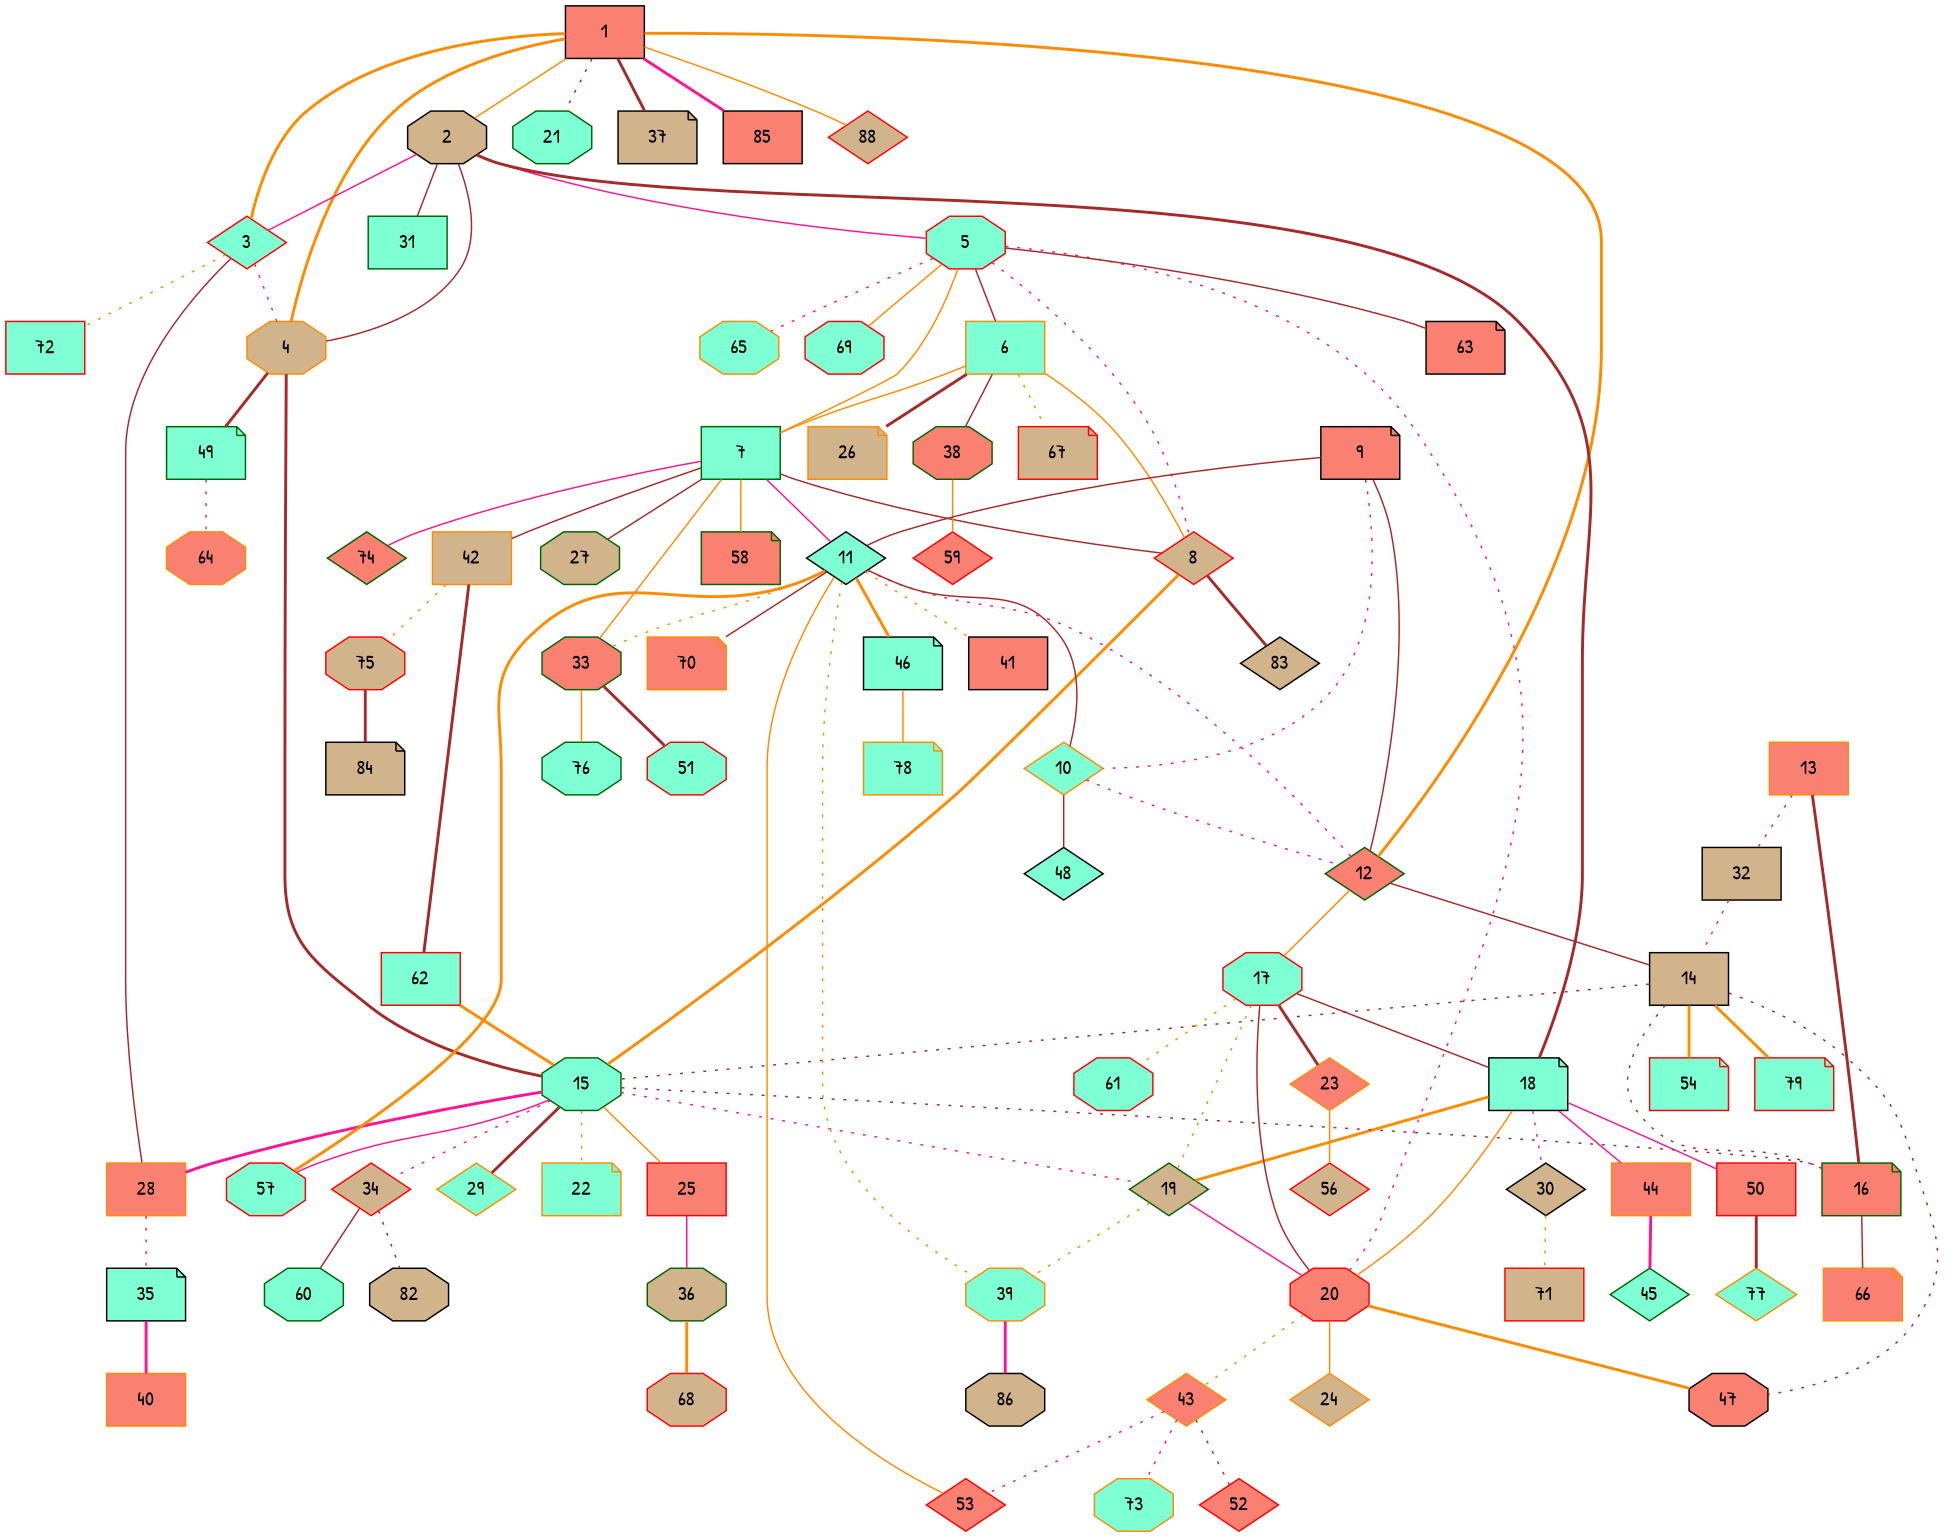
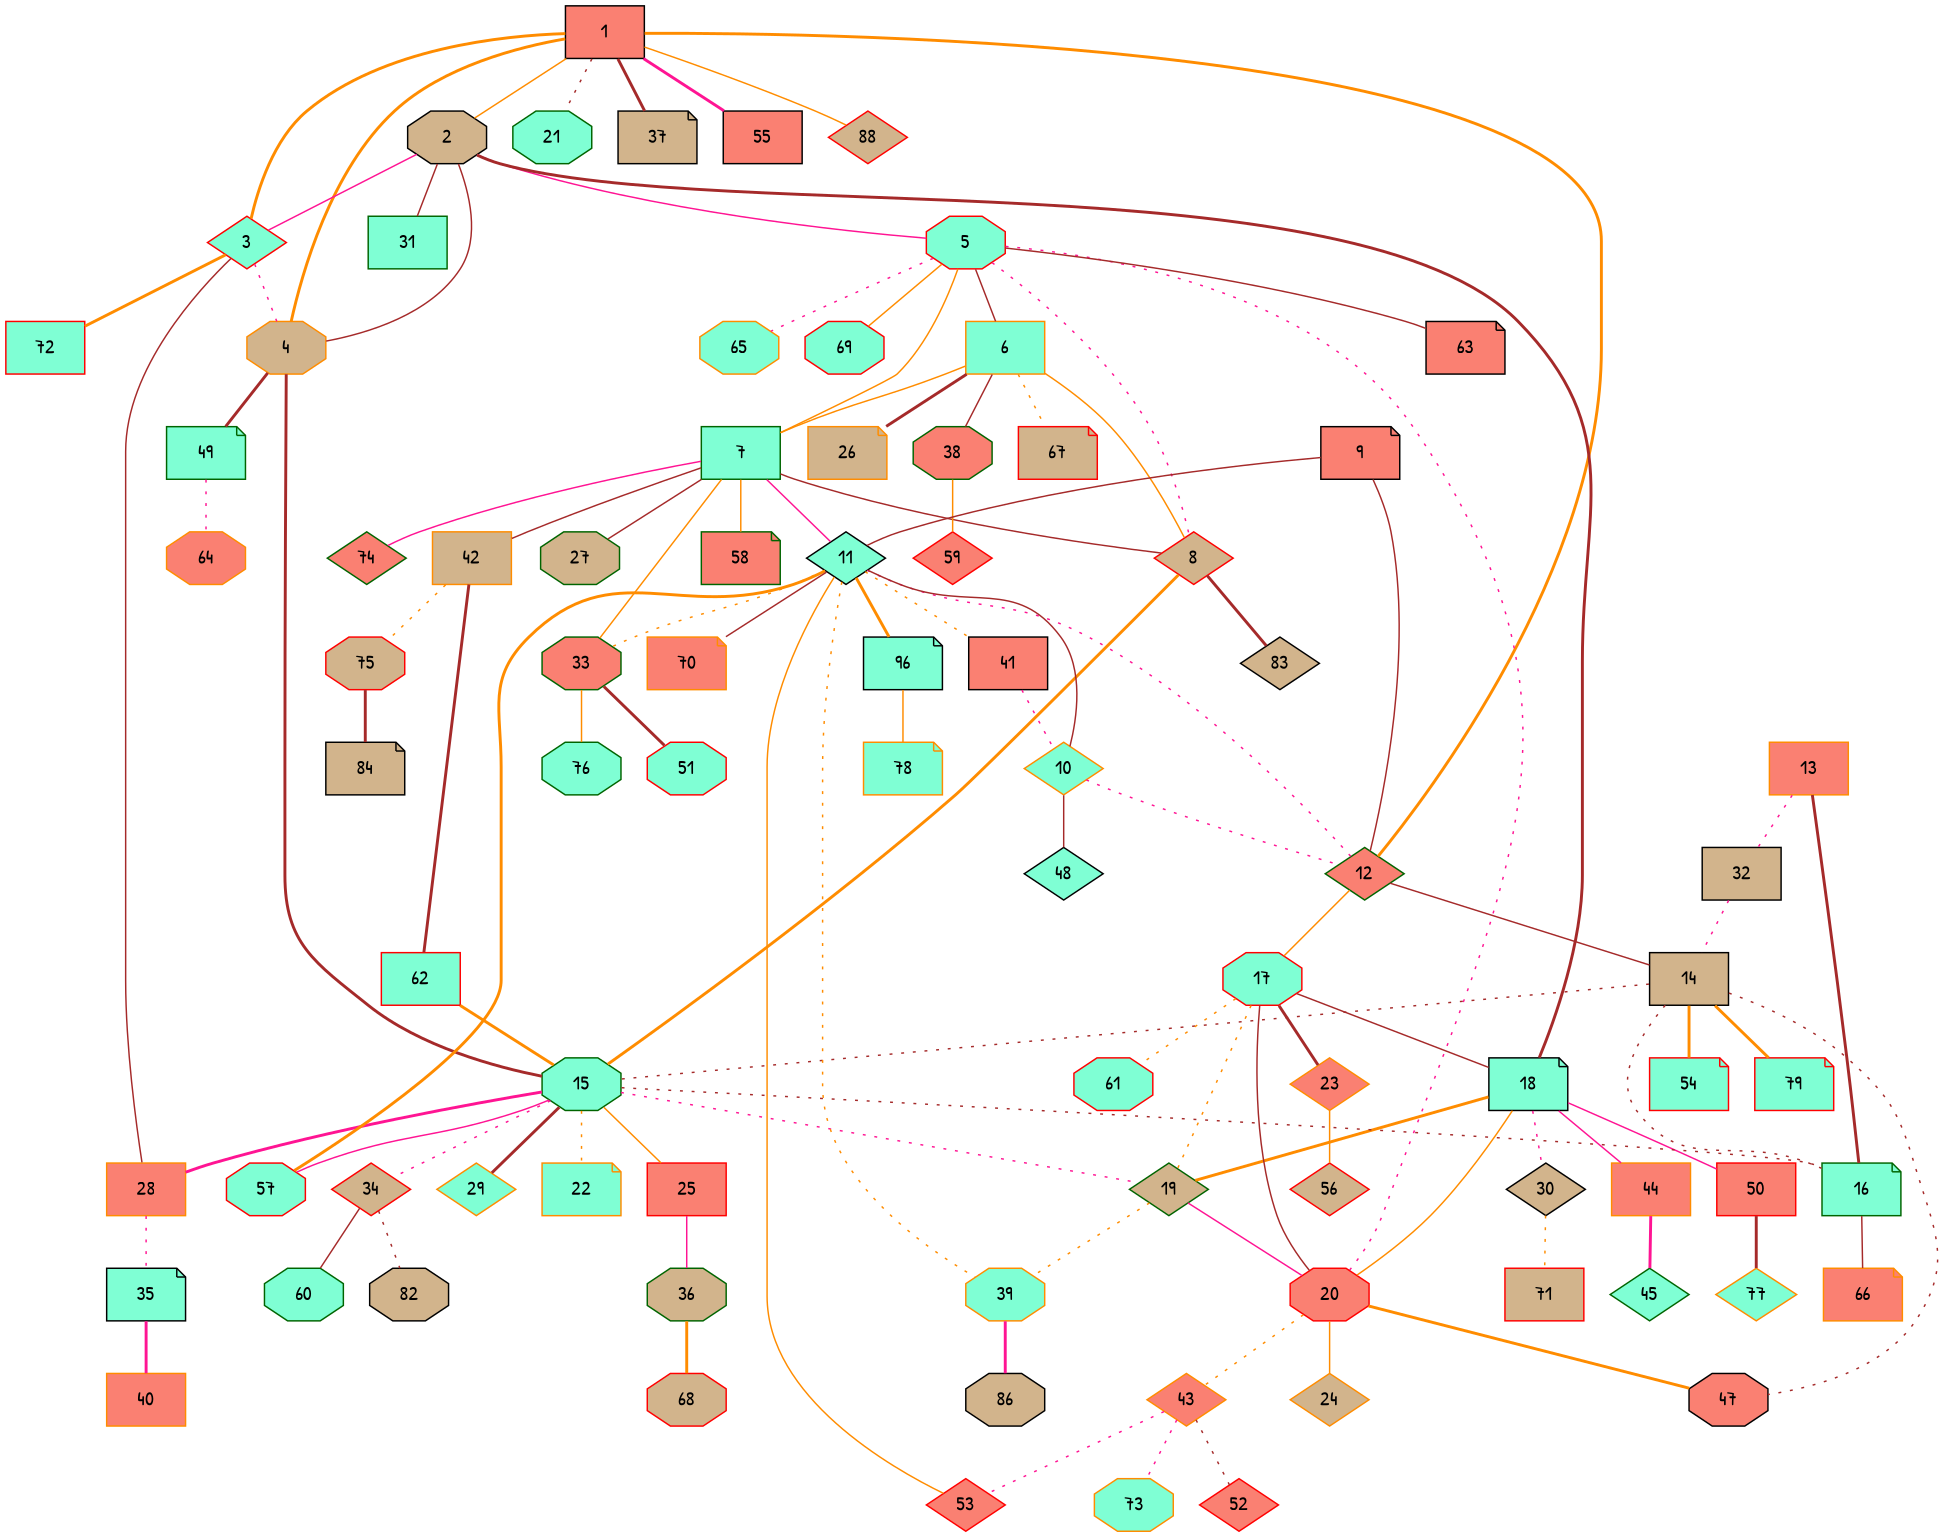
node "85": label "85" -> "55"
edge "3" -- "72": style dotted -> bold
node "46": label "46" -> "96"
edge "9" -- "10": now "41" -- "10"
node "16": fillcolor salmon -> aquamarine
